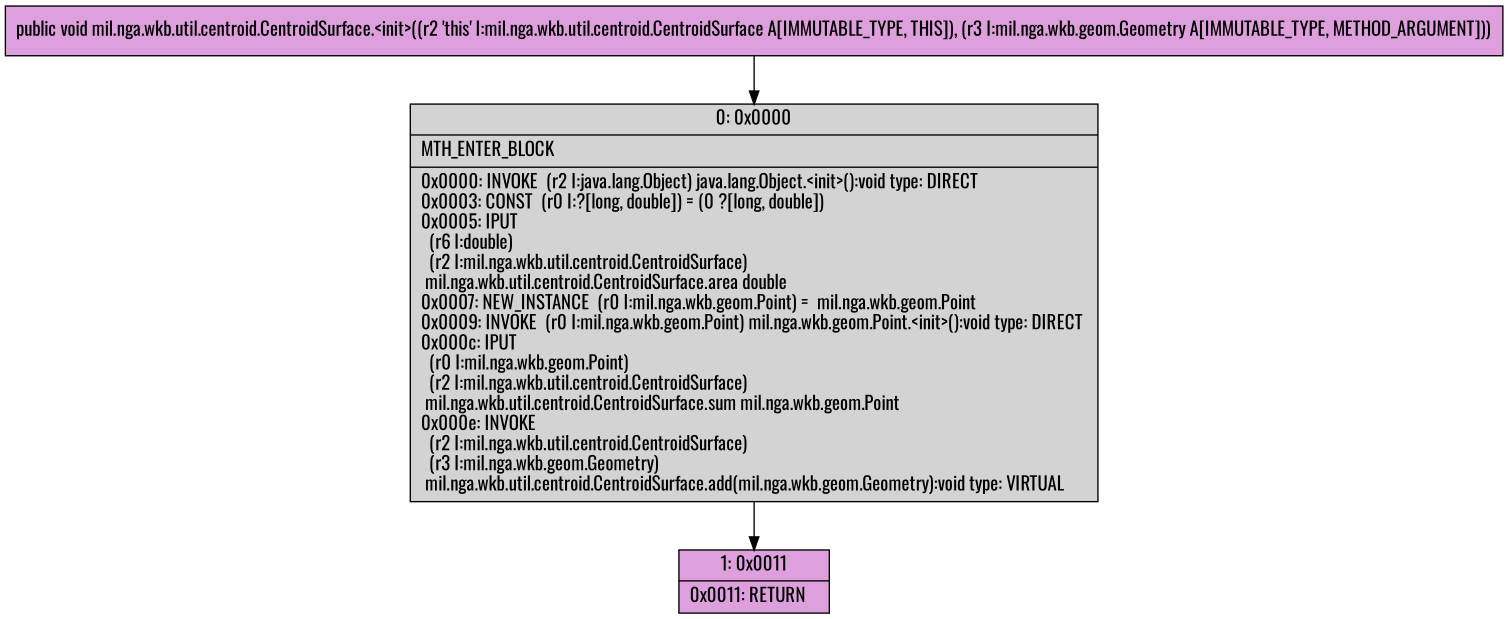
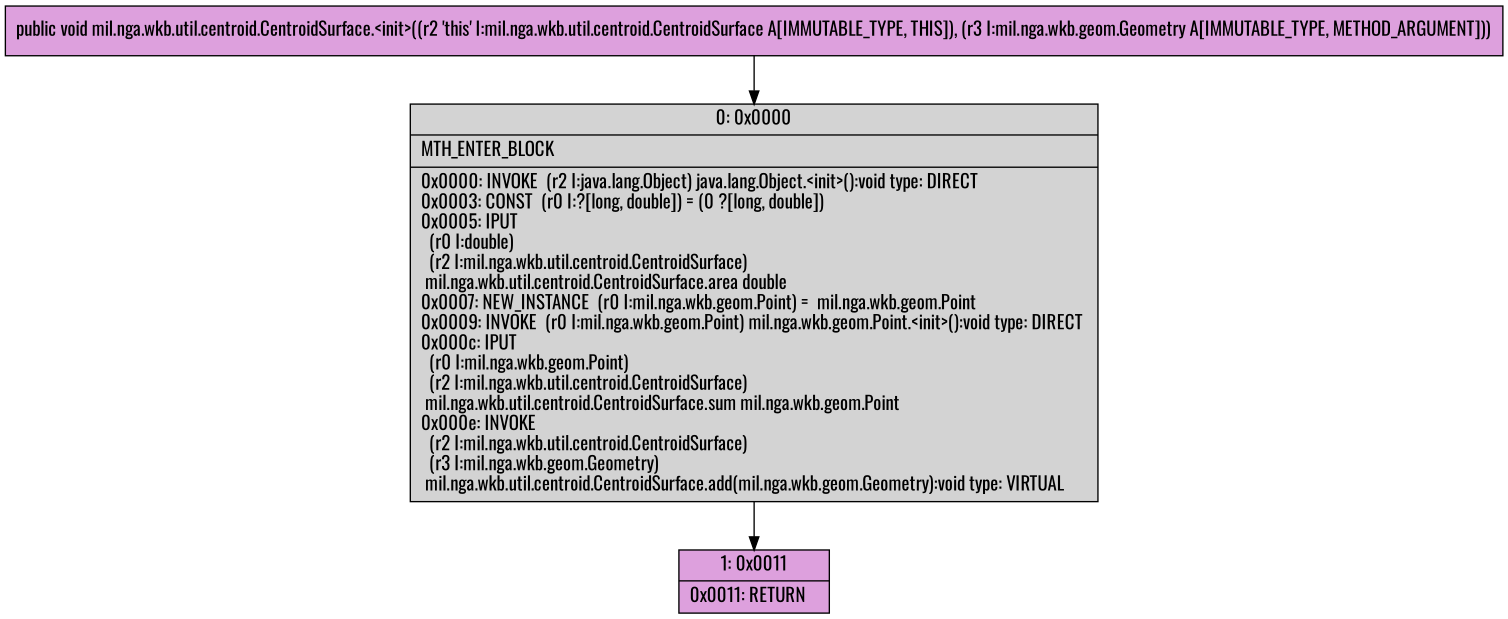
node "0: 0x0000": text "(r6 I:double)" -> "(r0 I:double)"
